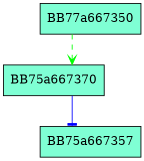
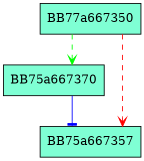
edge "BB77a667350" -> "BB75a667357": added
